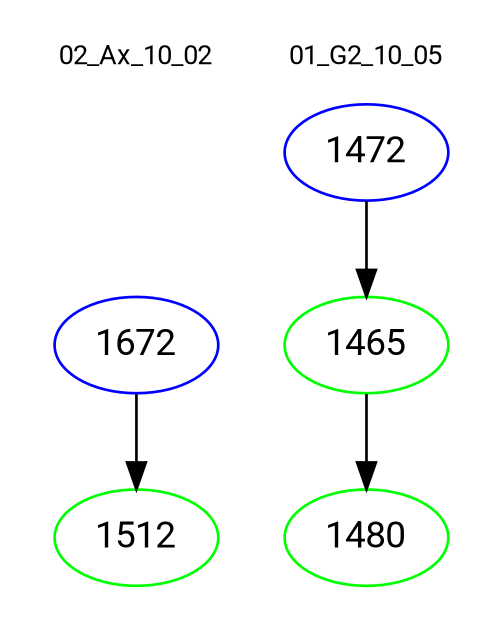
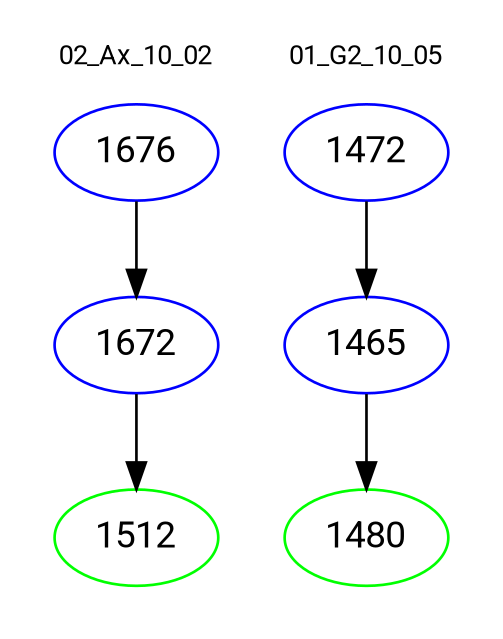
node "1676": added
node "1465": color green -> blue
